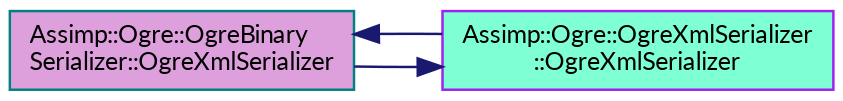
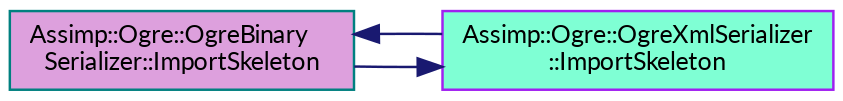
node "Assimp::Ogre::OgreBinary Serializer::OgreXmlSerializer": label "Assimp::Ogre::OgreBinary Serializer::OgreXmlSerializer" -> "Assimp::Ogre::OgreBinary Serializer::ImportSkeleton"
node "Assimp::Ogre::OgreXmlSerializer ::OgreXmlSerializer": label "Assimp::Ogre::OgreXmlSerializer ::OgreXmlSerializer" -> "Assimp::Ogre::OgreXmlSerializer ::ImportSkeleton"
